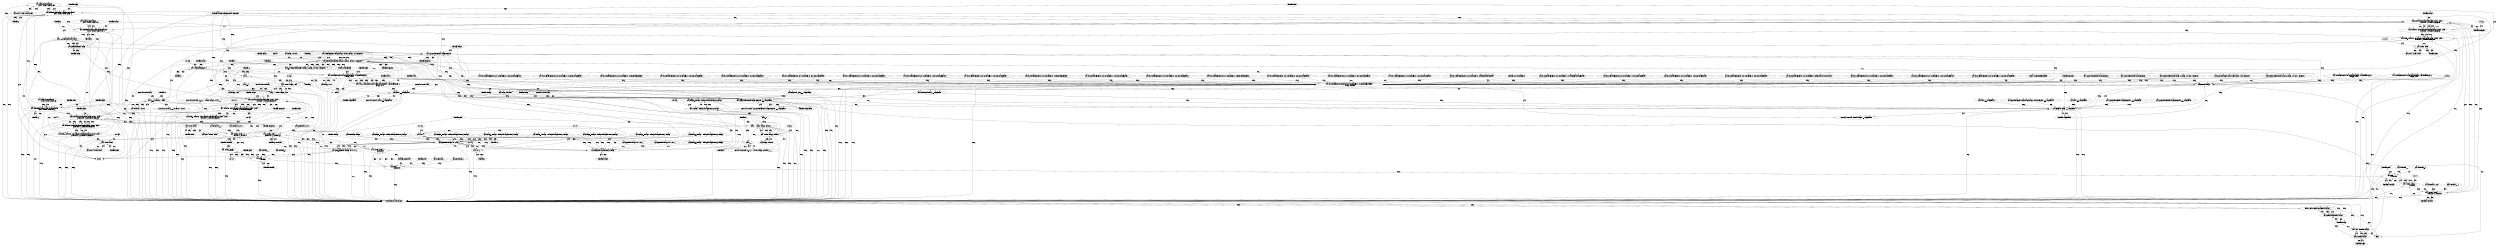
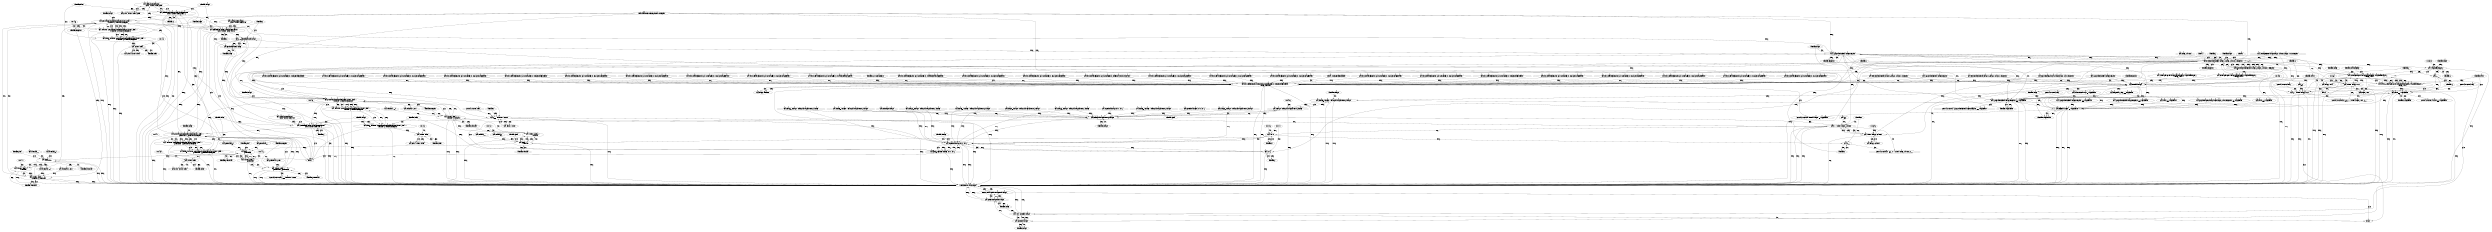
node "(Literal,1)": added
node "(Literal,LoadImageTag)": label "(Literal,LoadImageTag)" -> "(Identifier,LoadImageTag)"
edge "(Call,y < (ssize_t) image->rows)" -> "(Call,(ssize_t) image->rows)": now "(ControlStructure,for (y=0; y < (ssize_t) image->rows; y++))" -> "(Call,(ssize_t) image->rows)"
edge "(Call,q == (Quantum *) NULL)" -> "(ControlStructure,if (q == (Quantum *) NULL))": now "(Call,(ssize_t) (pixel >> green_shift) & green_mask)" -> "(ControlStructure,if (q == (Quantum *) NULL))"
node "(Call,(Quantum *) NULL)": label "(Call,(Quantum *) NULL)" -> "(Call,(Block *) NULL)"
edge "(Call,(XImage *) RelinquishMagickMemory(ximage))" -> "(Call,x=0)": now "(Call,(XImage *) RelinquishMagickMemory(ximage))" -> "(Call,RelinquishMagickMemory(ximage))"
edge "1001396" -> "(Call,(ssize_t) image->columns)": label "AST: " -> "DDG: "
edge "(Call,x++)" -> "(Call,x < (ssize_t) image->columns)": now "(Call,RelinquishMagickMemory(ximage))" -> "(Call,x < (ssize_t) image->columns)"
edge "(Identifier,green_mask)" -> "(Call,(ssize_t) (pixel >> green_shift))": removed, label "CFG:"
edge "(Call,(ssize_t) (pixel >> red_shift))" -> "1001421": reversed
edge "(Call,pixel=XGetPixel(ximage,(int) x,(int) y))" -> "(Call,pixel >> red_shift)": now "(Call,(int) x)" -> "(Call,pixel >> red_shift)"
edge "(Call,(ssize_t) (pixel >> green_shift))" -> "(Identifier,green_shift)": now "(Call,pixel >> green_shift)" -> "(Identifier,green_shift)"
edge "(Call,blue_shift++)" -> "(Call,pixel >> blue_shift)": label "DDG: " -> "AST: "
